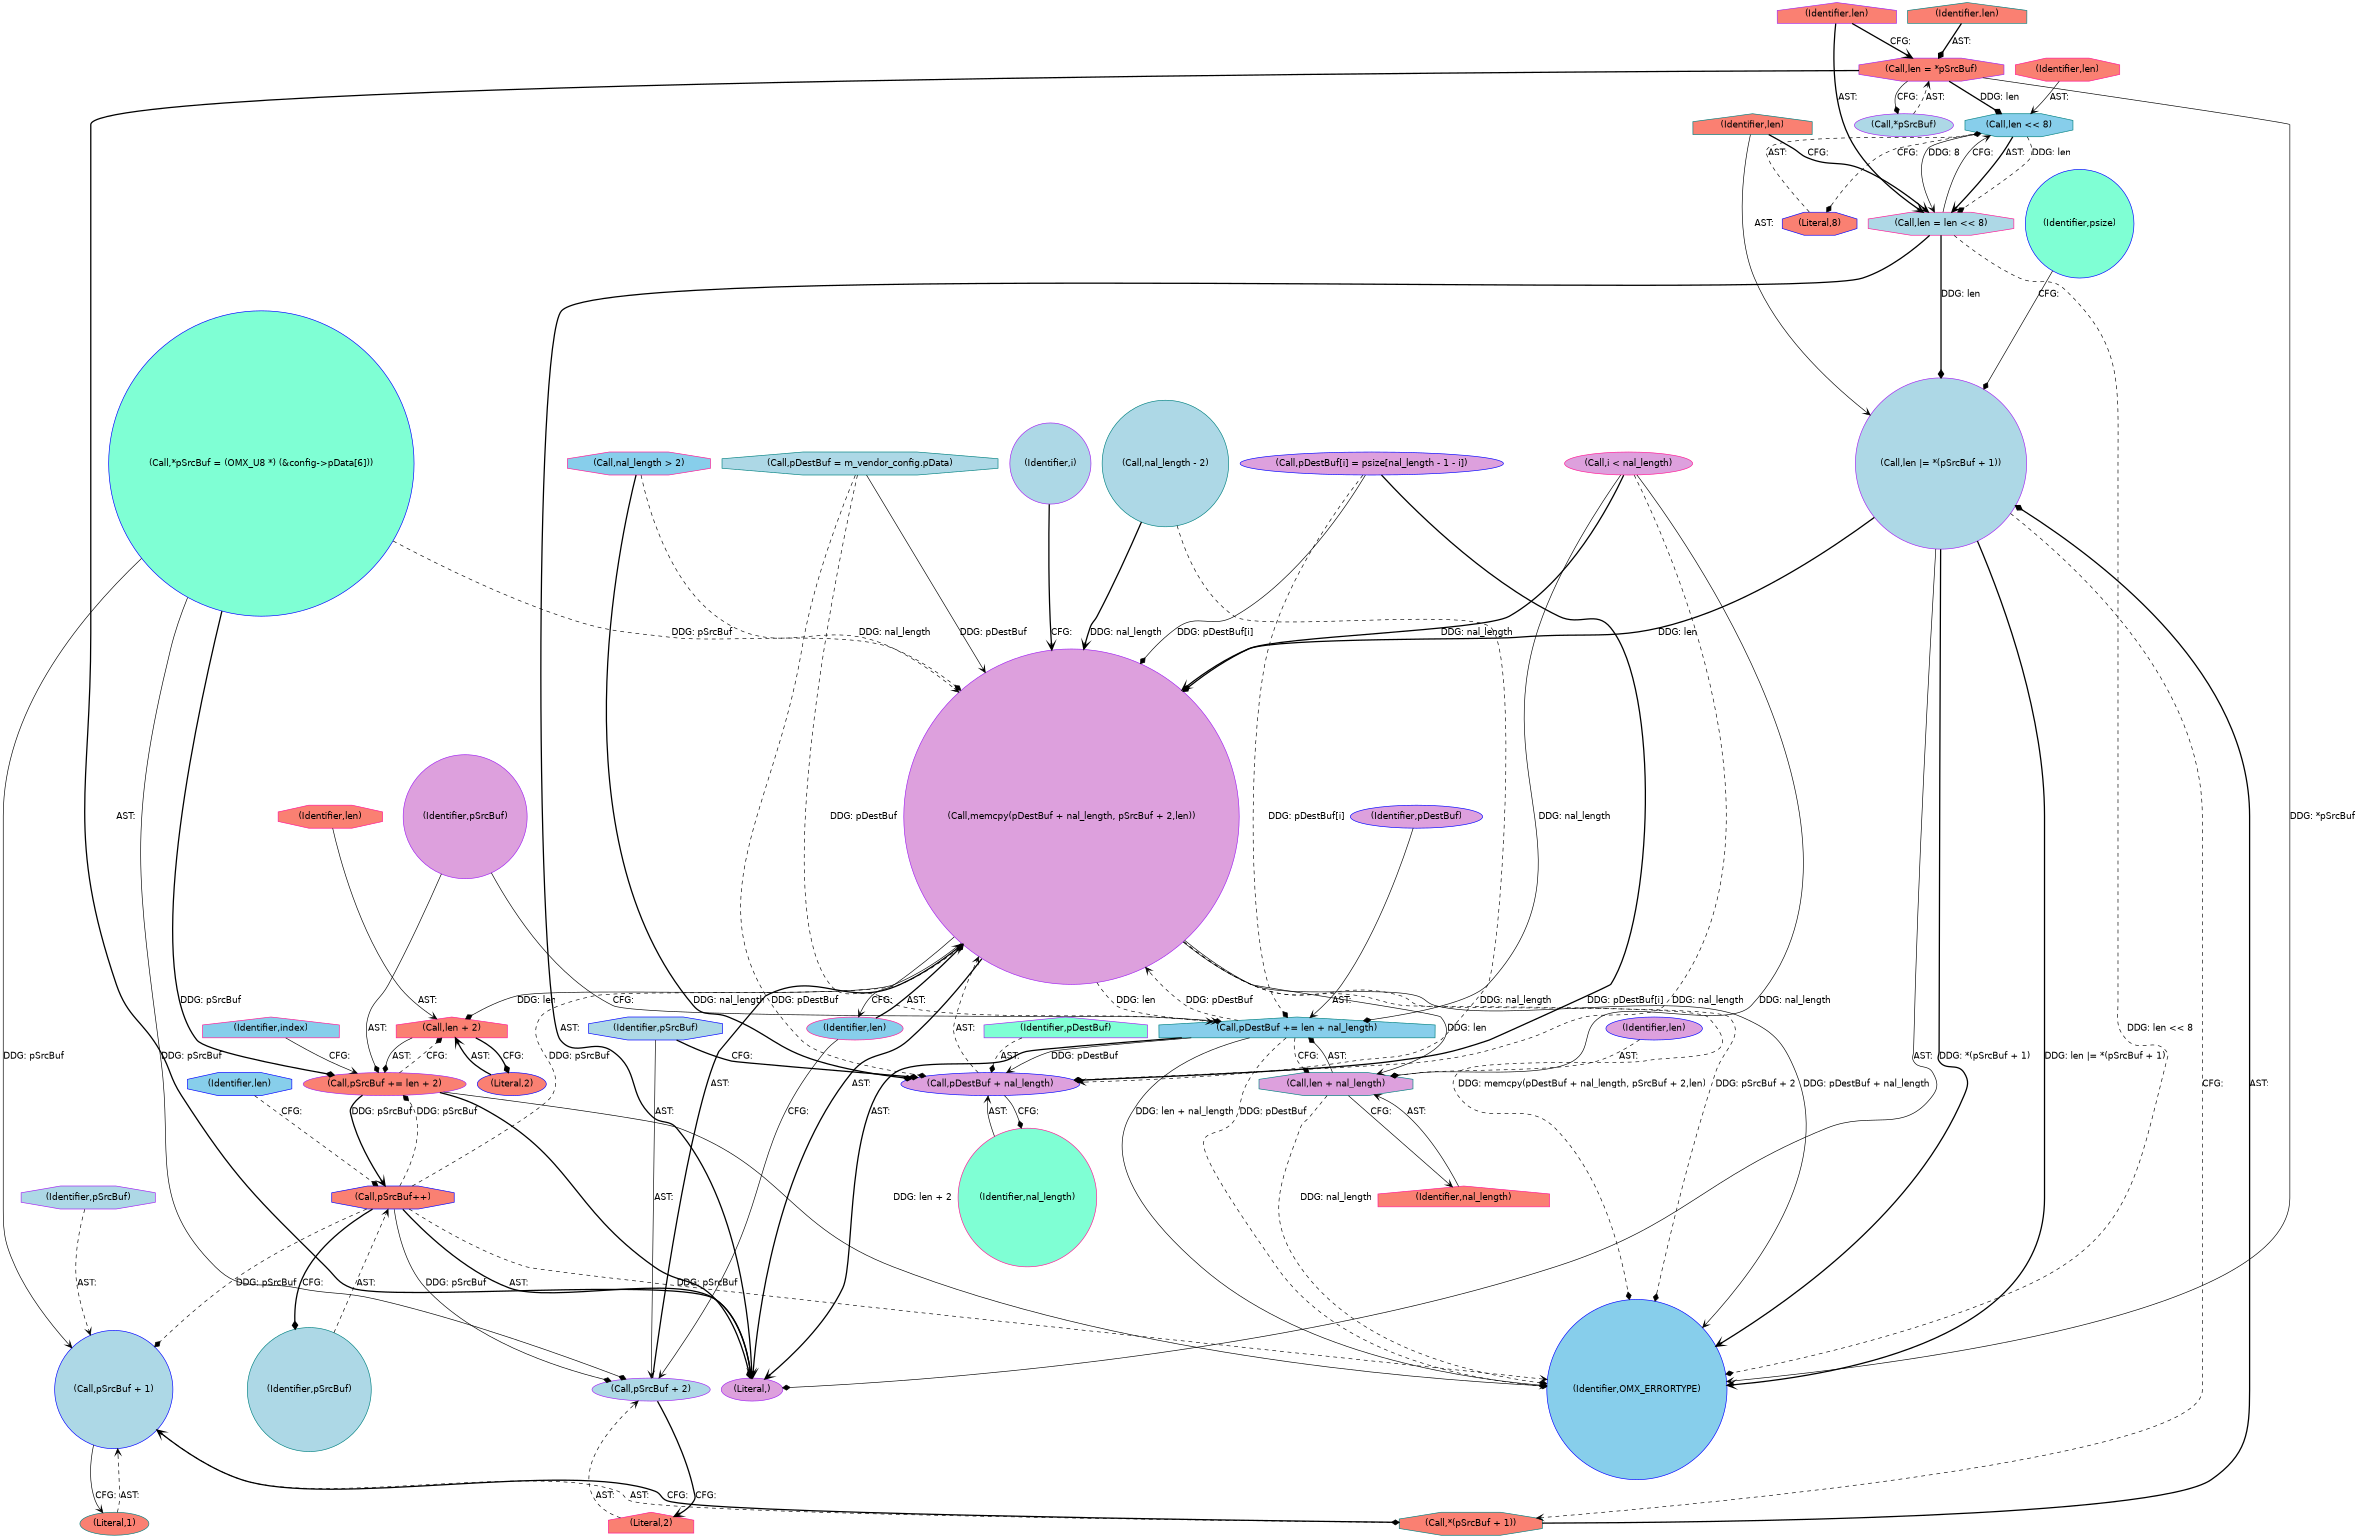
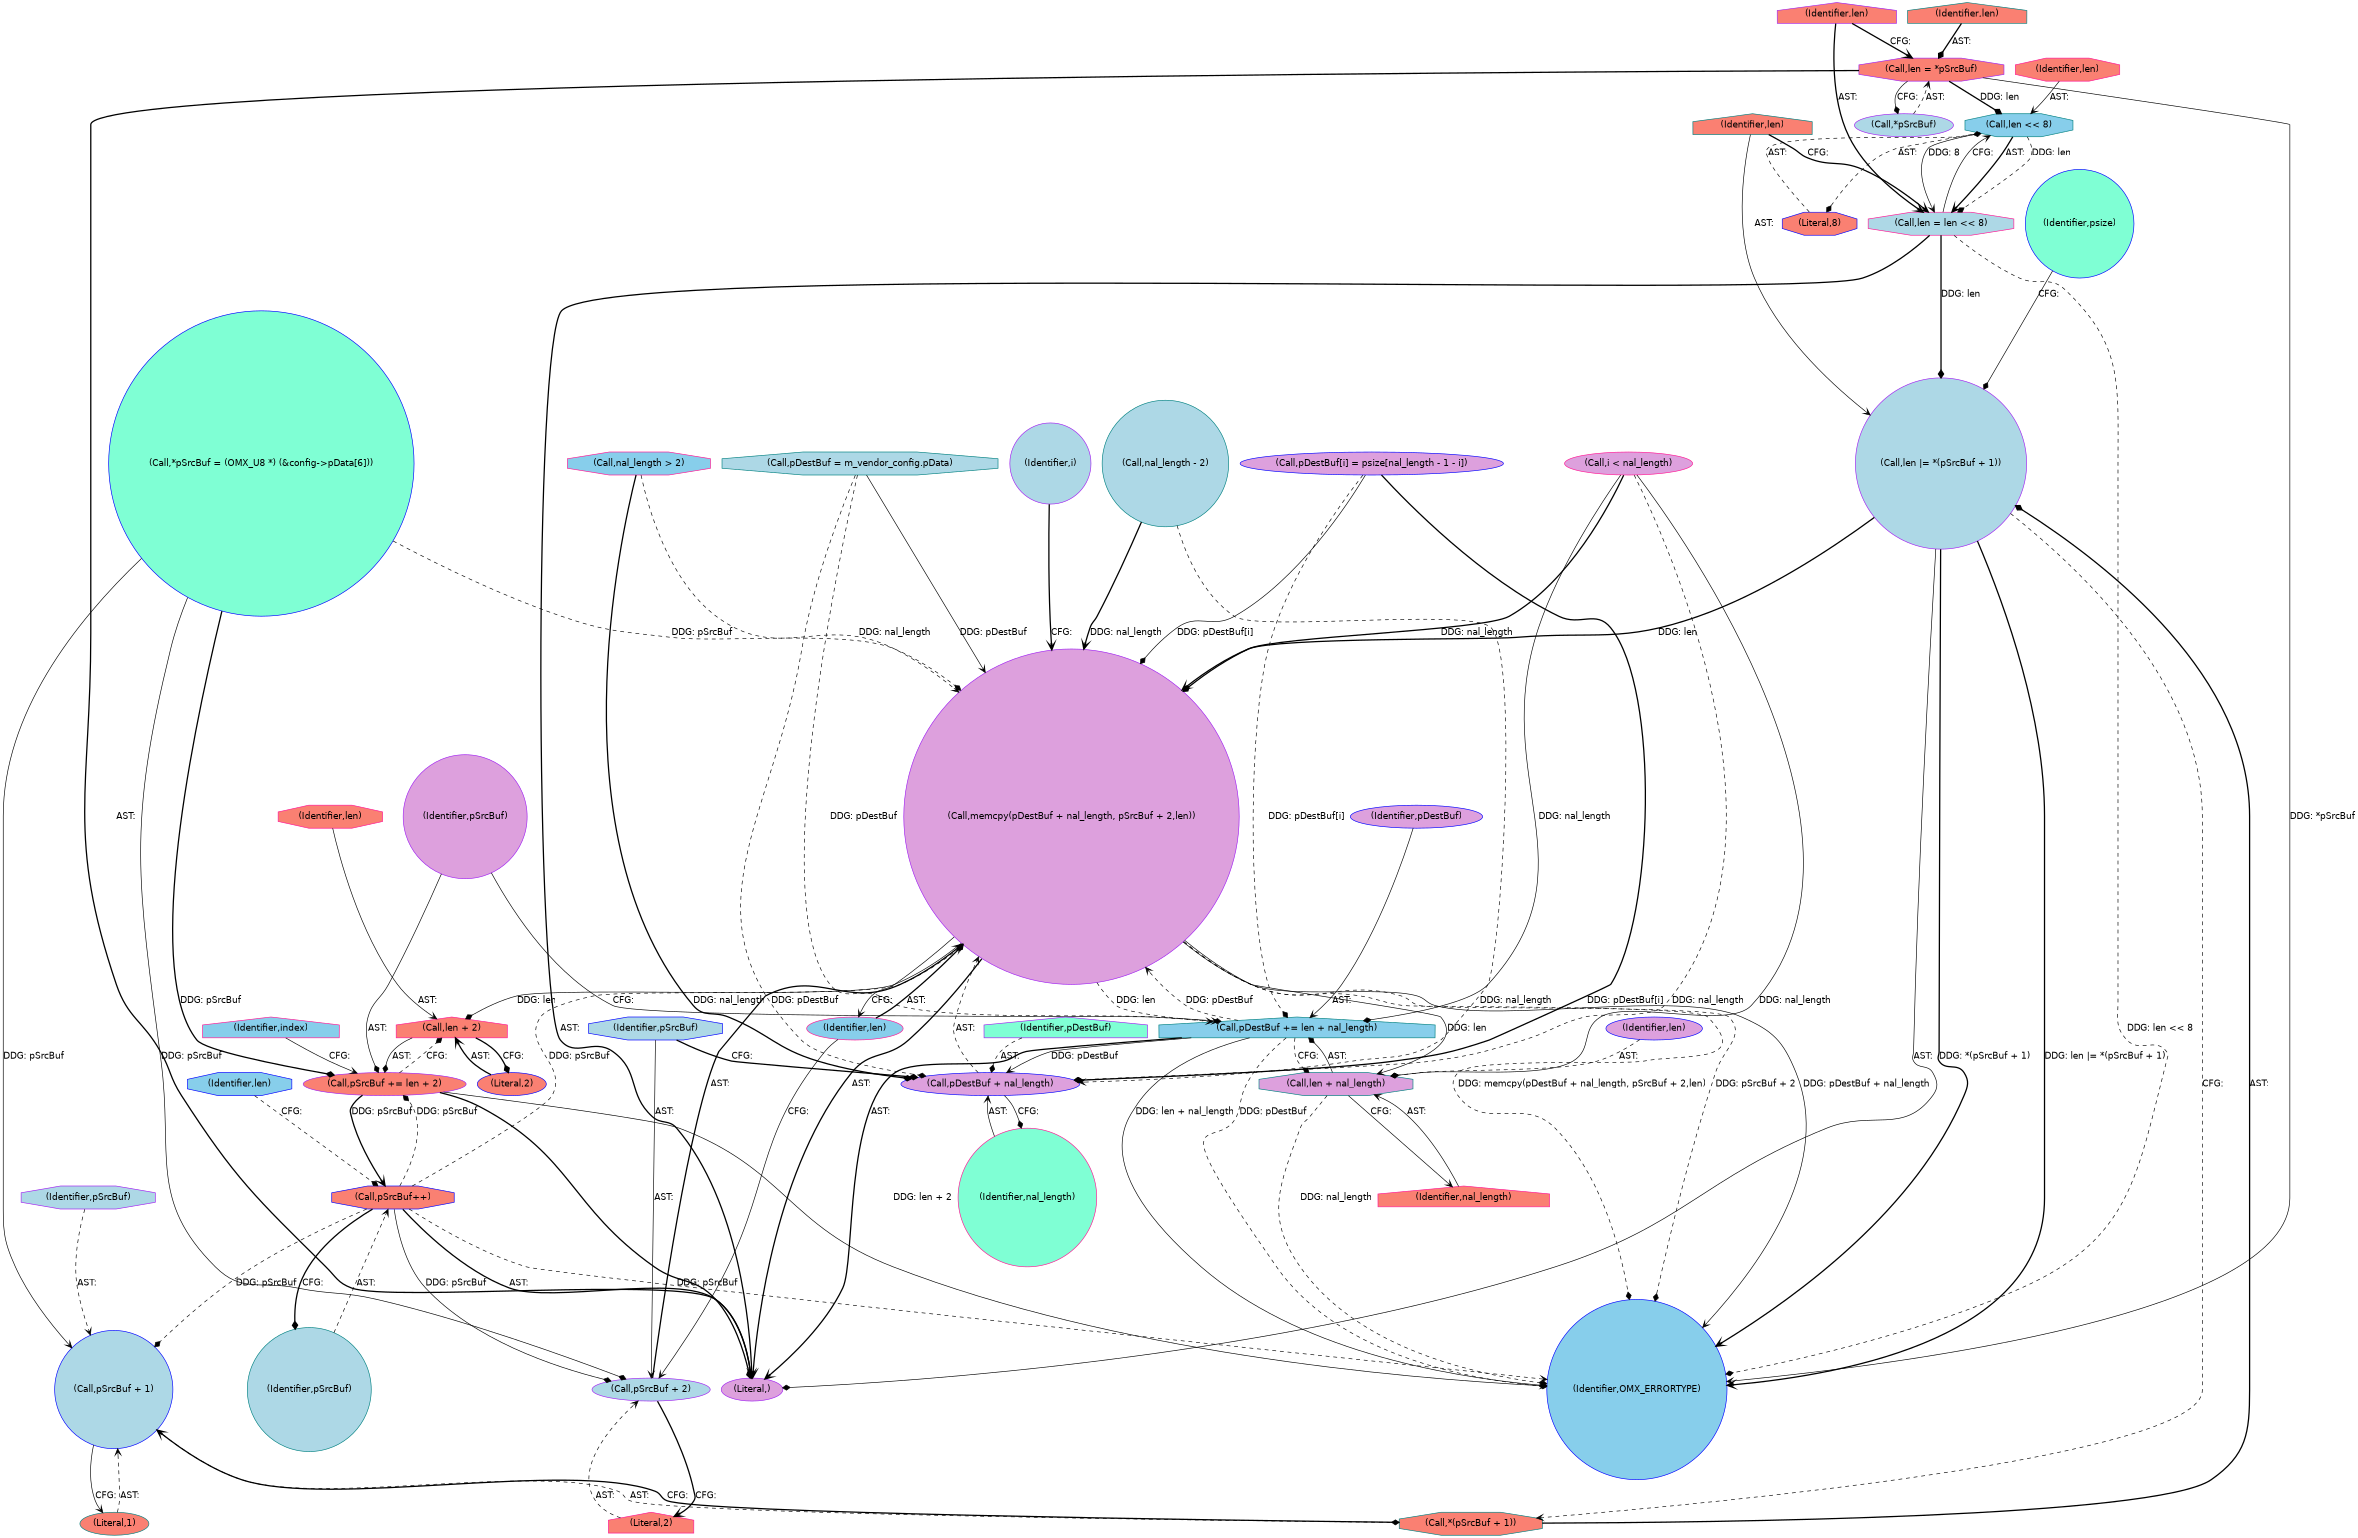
edge "(Call,len << 8)" -> "(Literal,8)": label "CFG: " -> "AST: "
